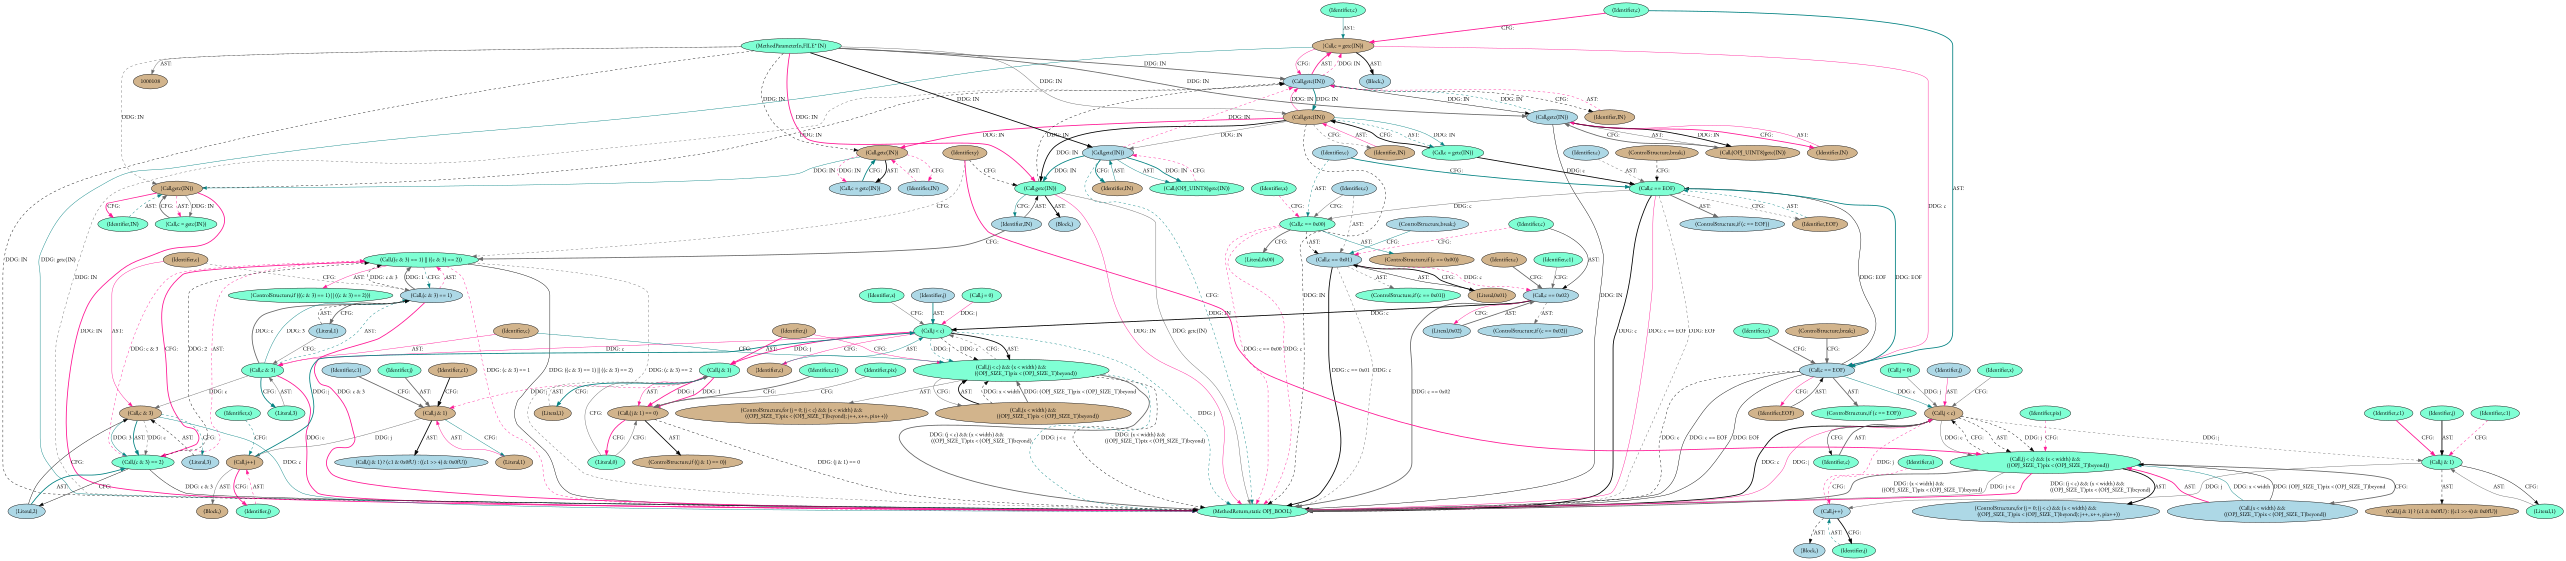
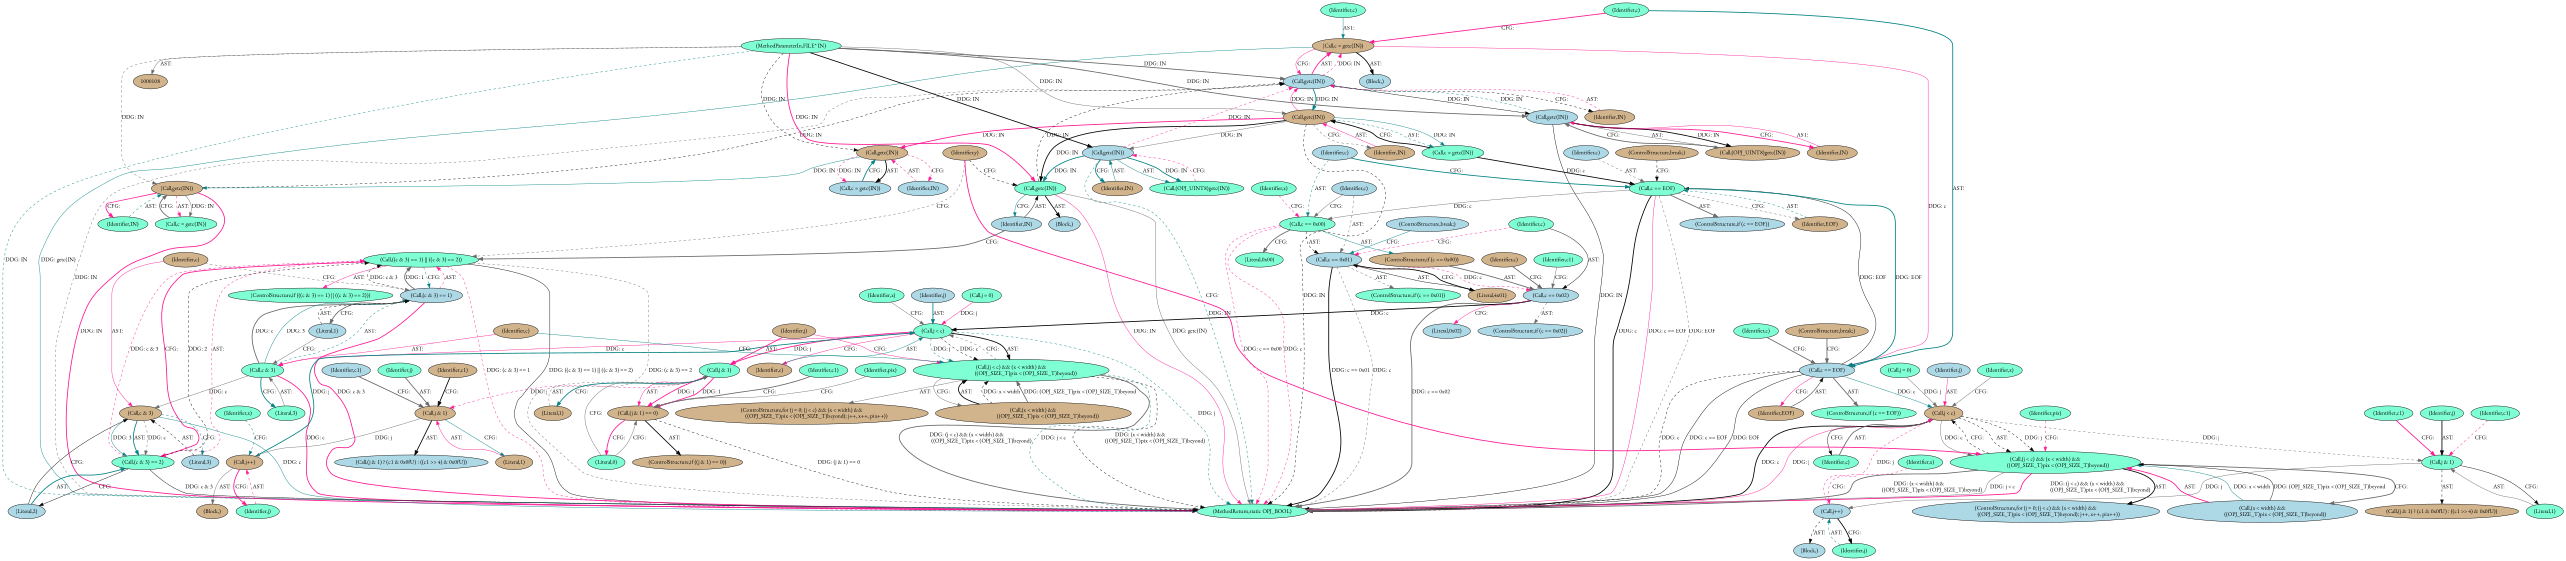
node "(Literal,0x01)": label "(Literal,0x01)" -> "(Literal,4x01)"
edge "(Literal,0x02)" -> "(Call,c == 0x02)": now "(ControlStructure,if (c == 0x00))" -> "(Call,c == 0x02)"
edge "(MethodParameterIn,FILE* IN)" -> "(MethodReturn,static OPJ_BOOL)": color black -> teal
